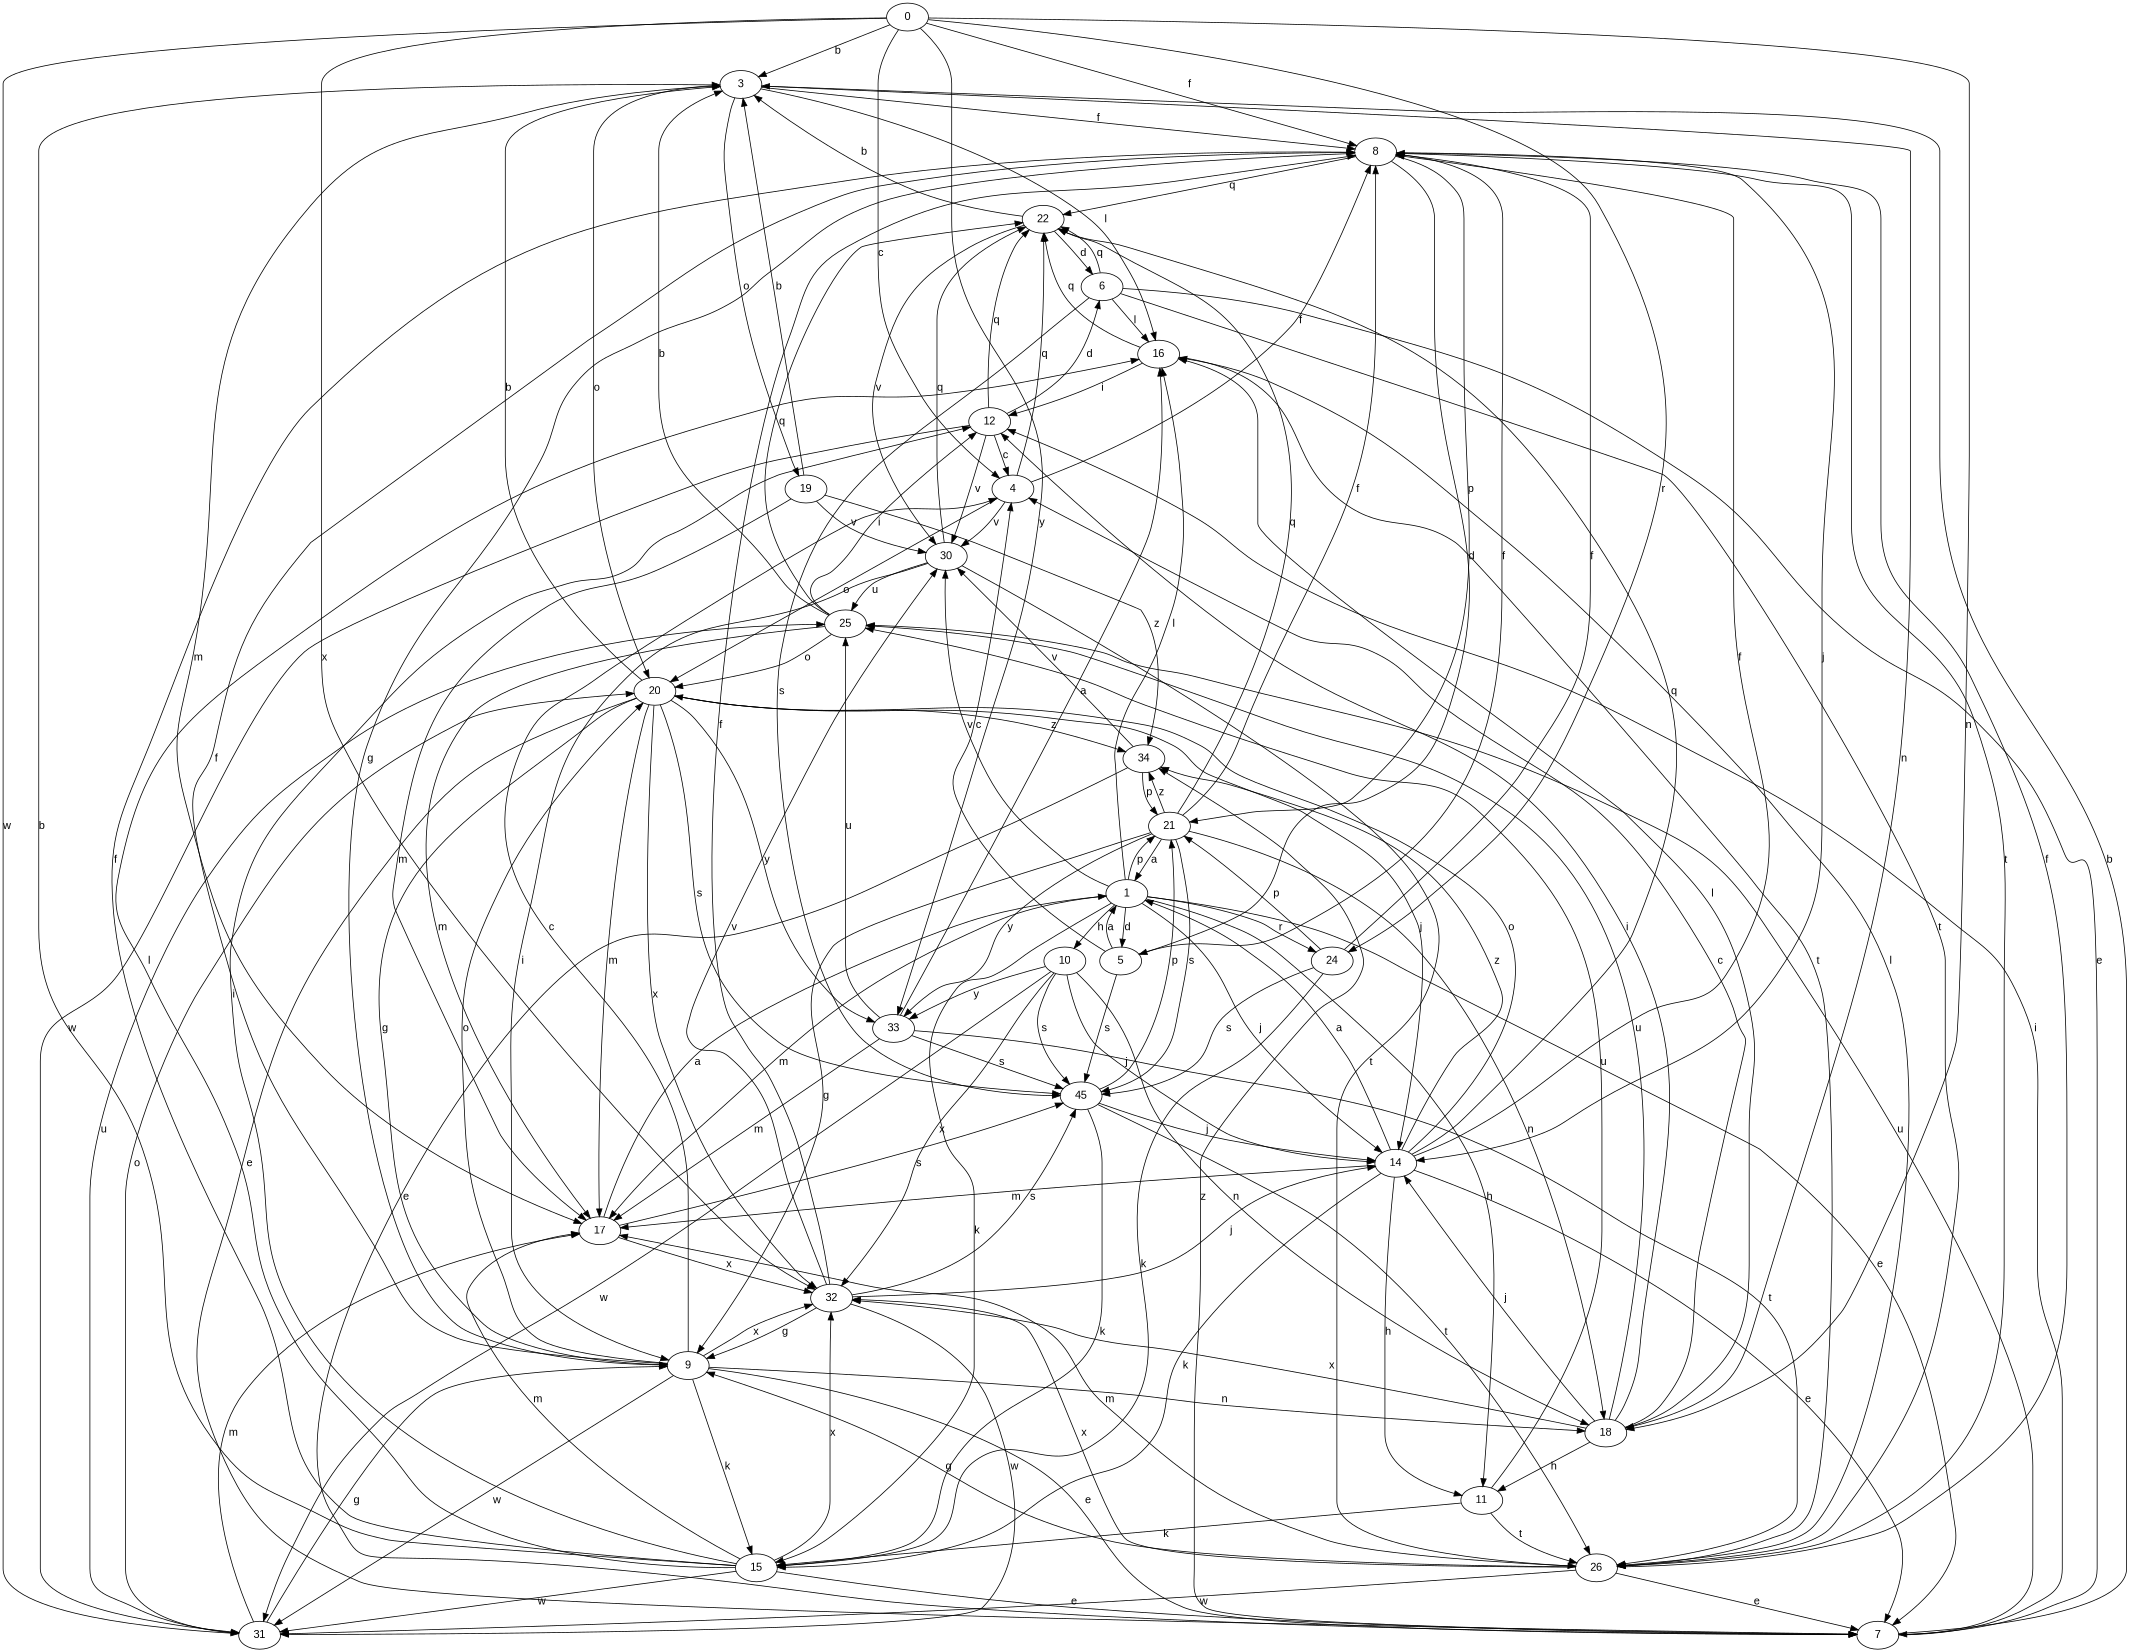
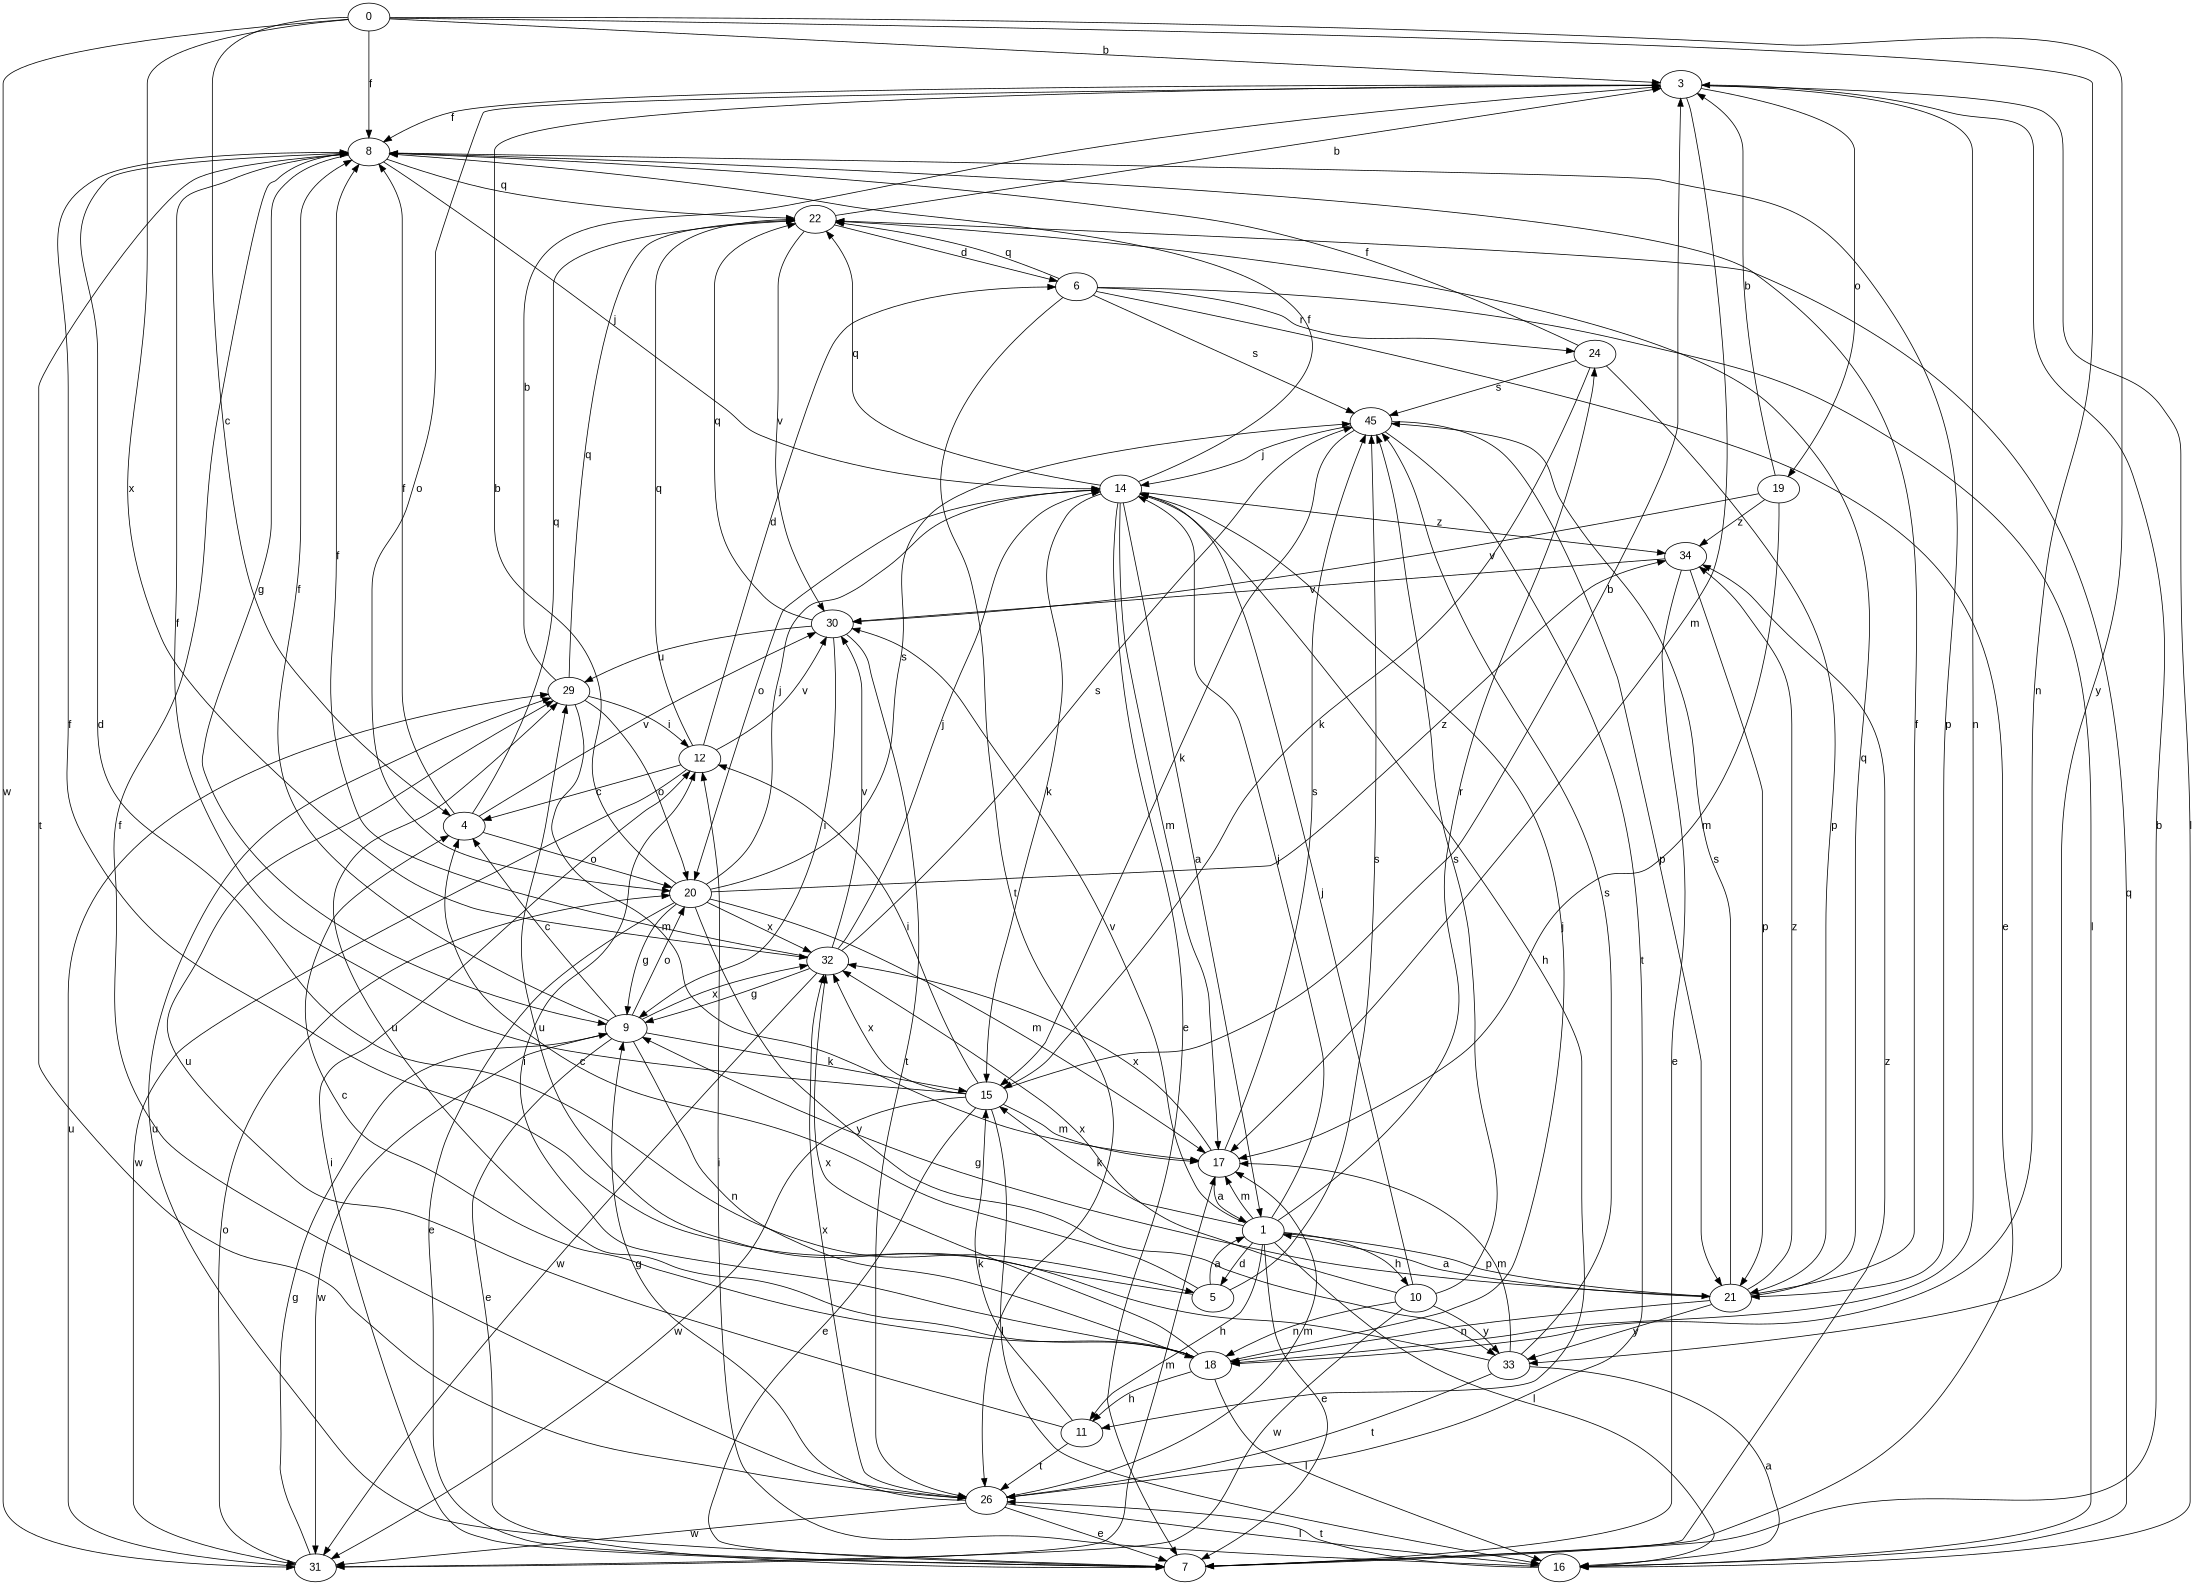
edge "0" -> "24": now "6" -> "24"
node "25": label "25" -> "29"
